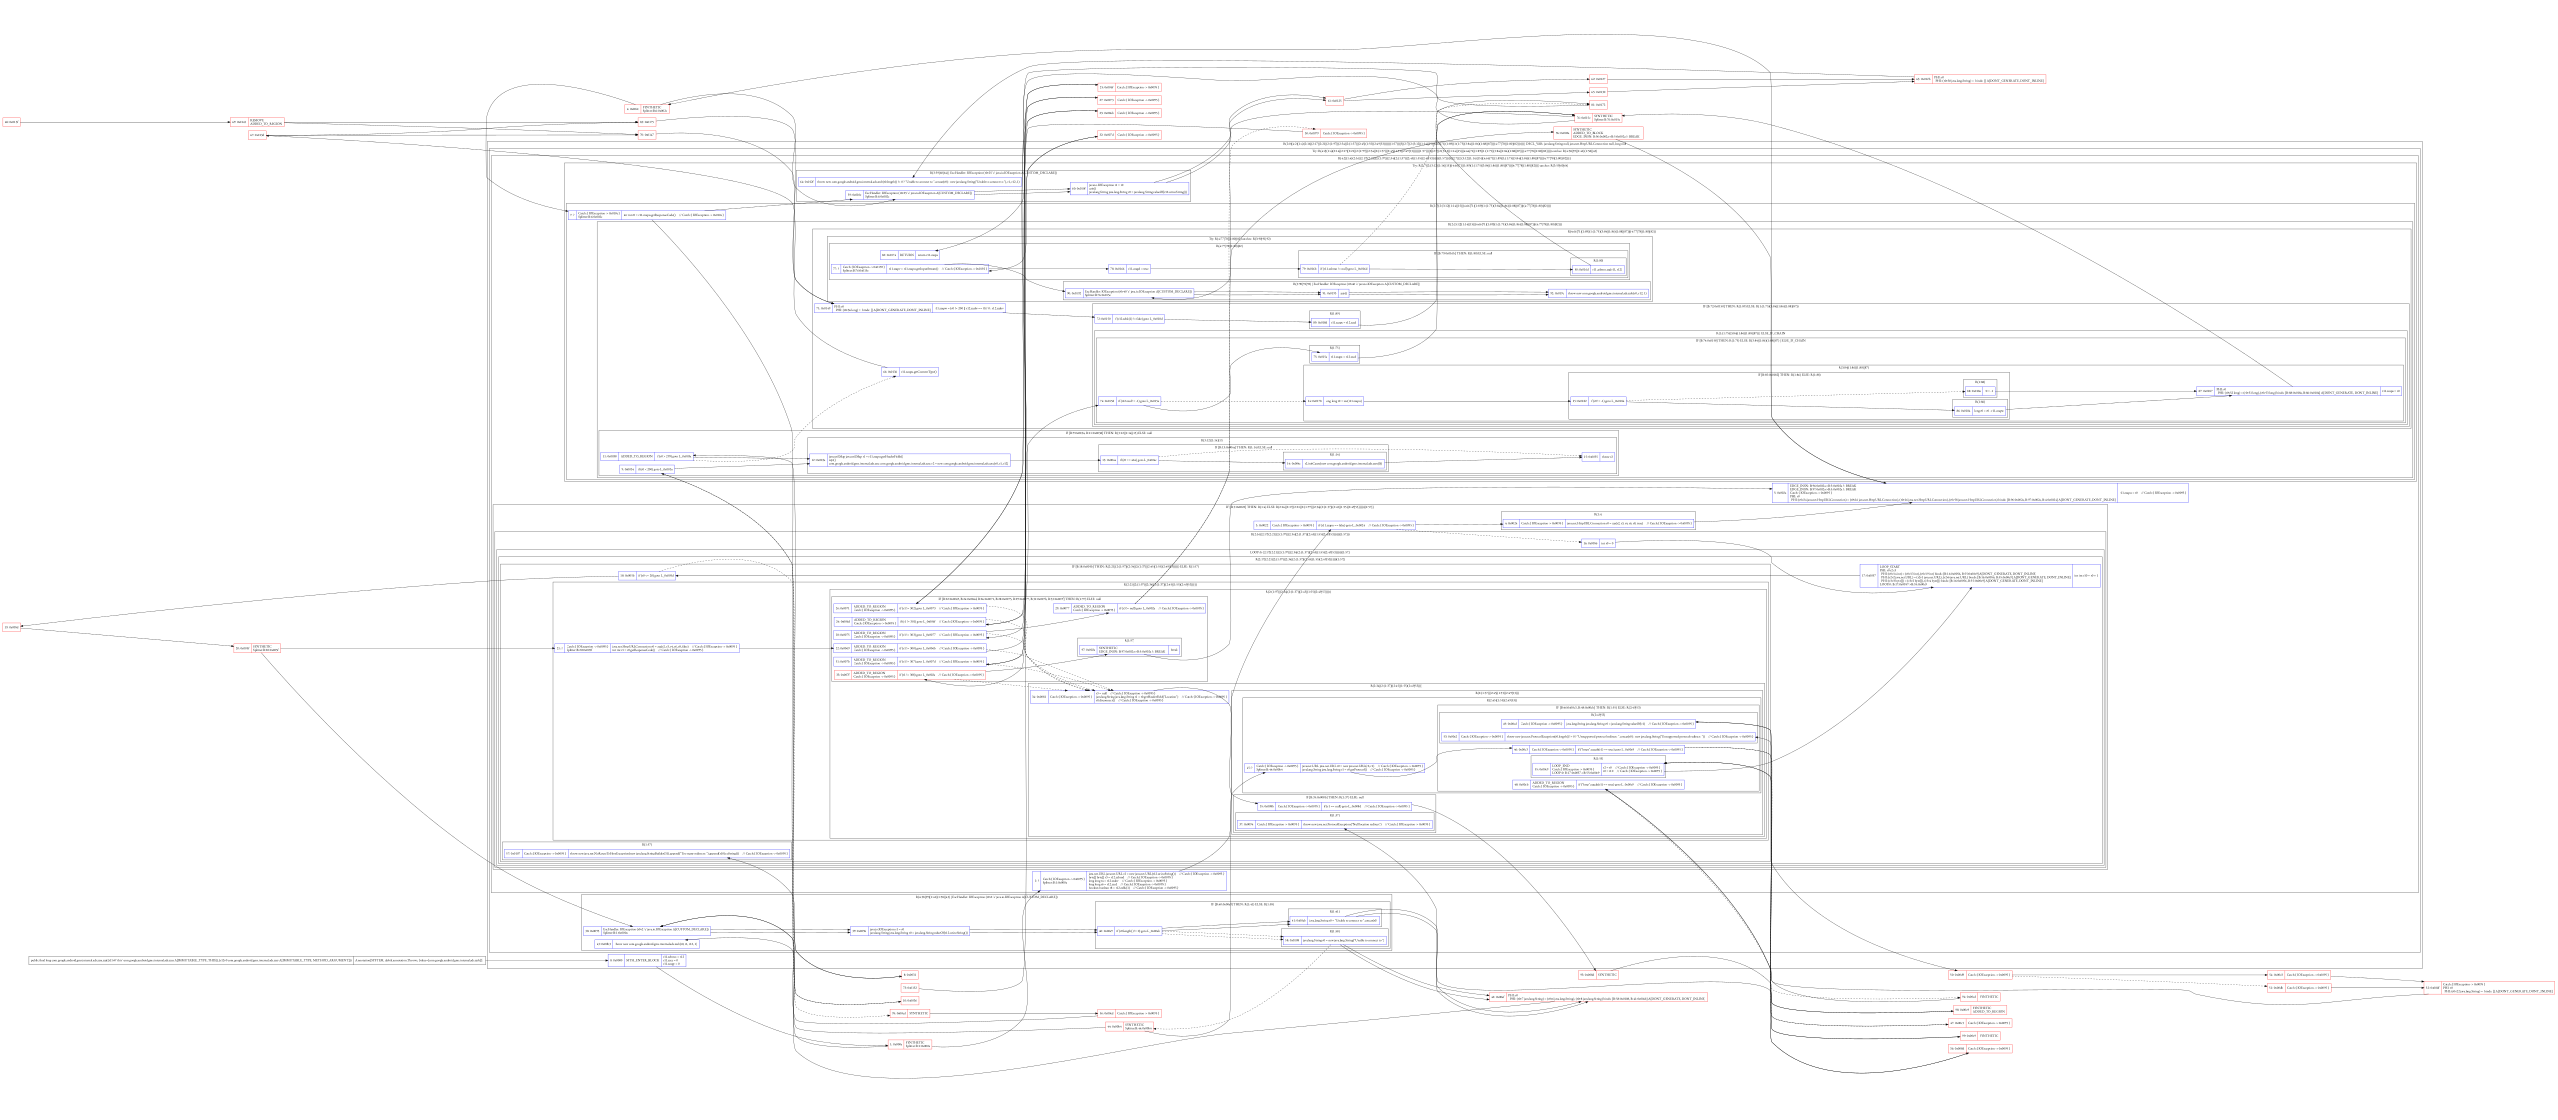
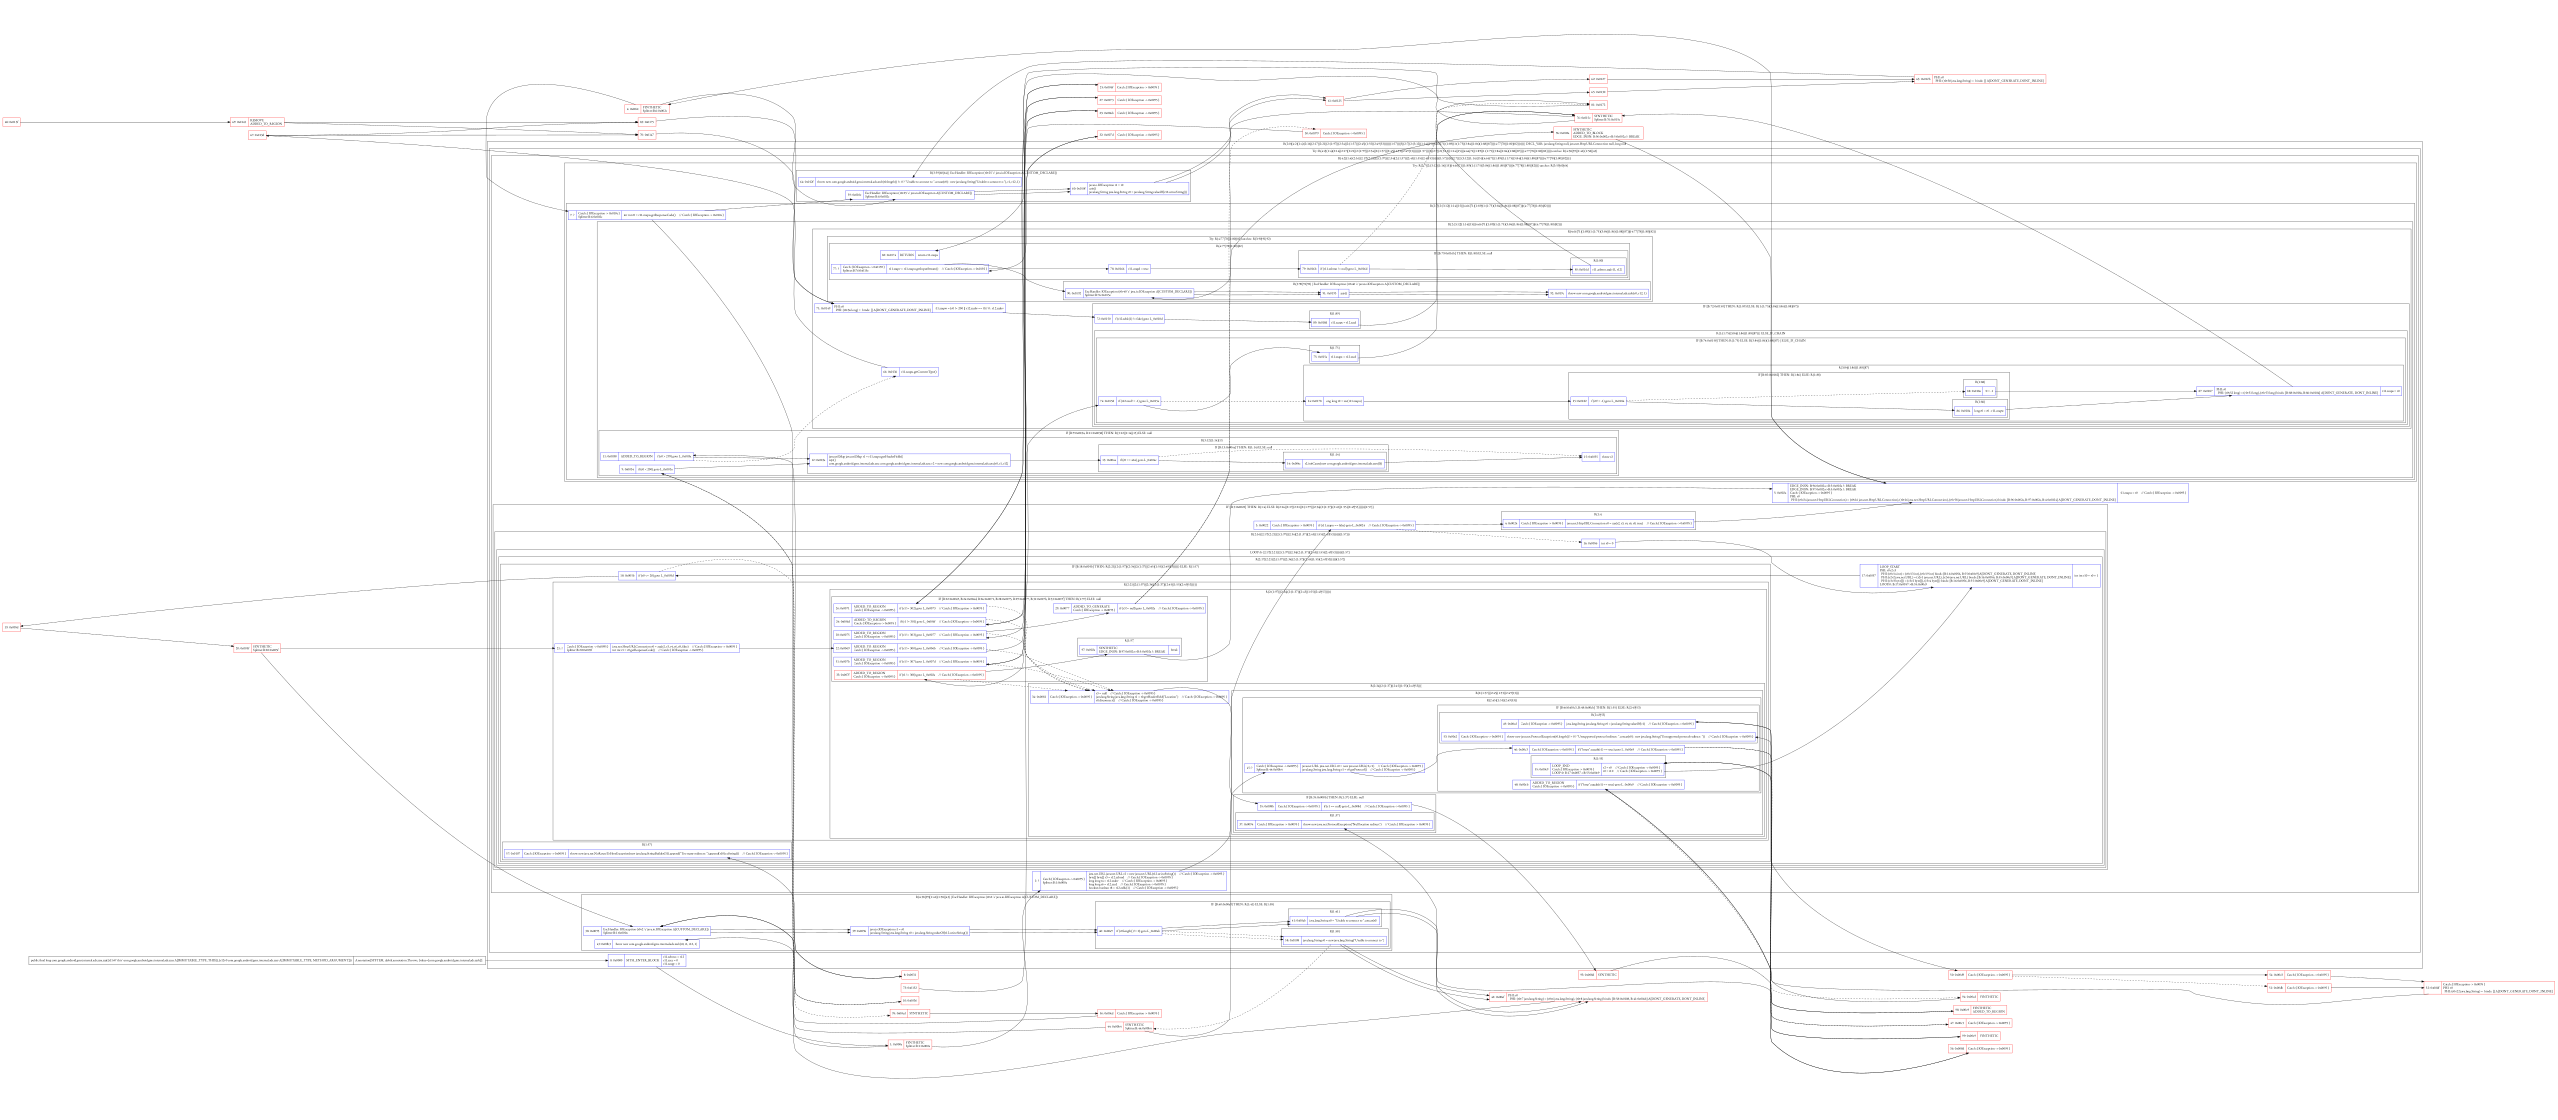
node "29: 0x0077": text "ADDED_TO_REGION" -> "ADDED_TO_GENERATE"
